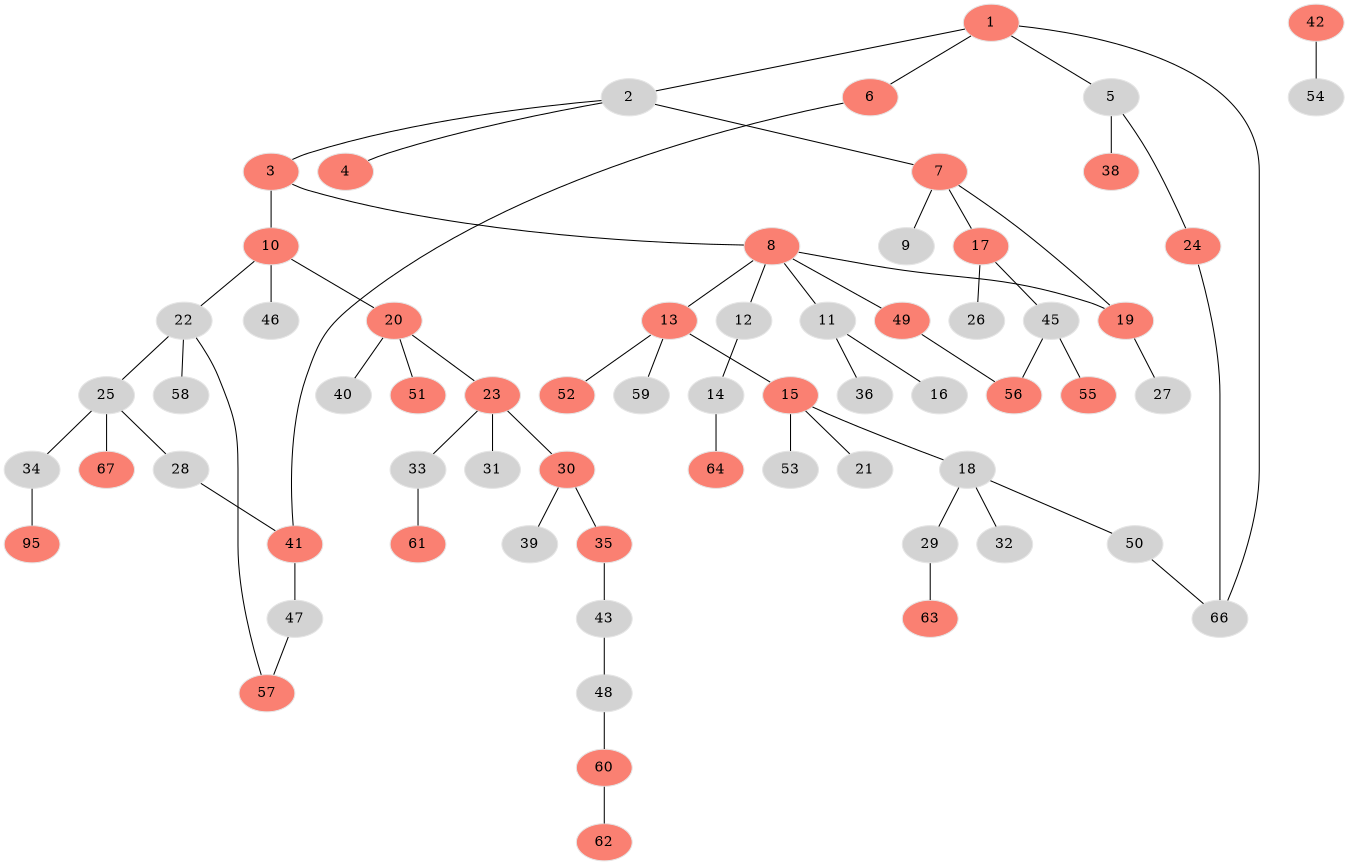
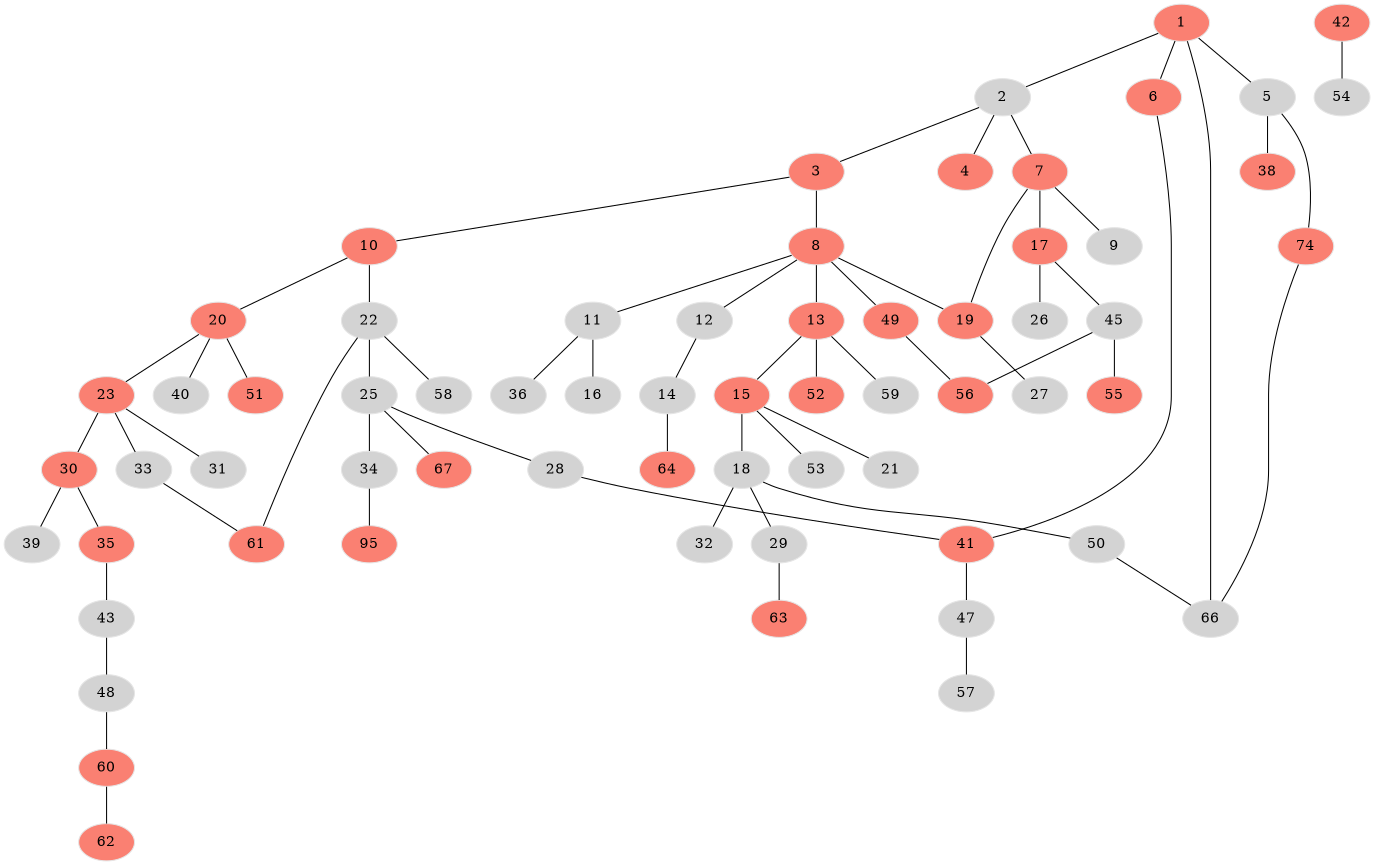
node "24": label "24" -> "74"
node "46": removed
edge "22" -- "57": now "22" -- "61"
node "57": fillcolor salmon -> lightgrey
